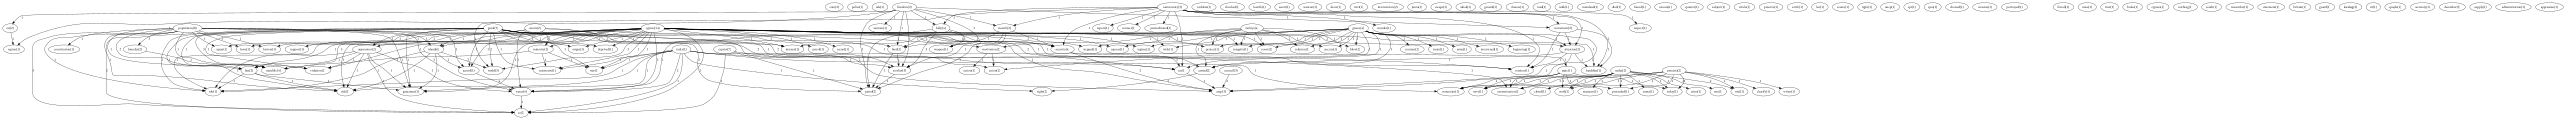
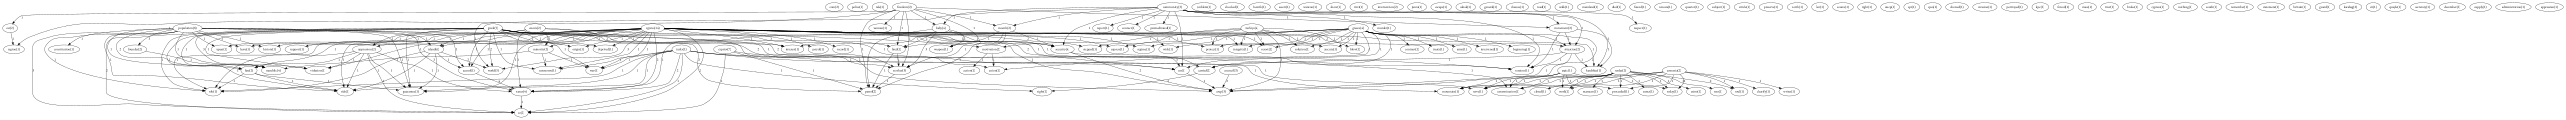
node "kpc(2)": added
edge "turkiye(4)" -> "carried(2)": now "turkiye(4)" -> "coup(3)"
edge "cyprus(14)" -> "republic(4)": removed, label "3"
edge "turks(1)" -> "argic(1)": now "turks(1)" -> "serve(1)"
